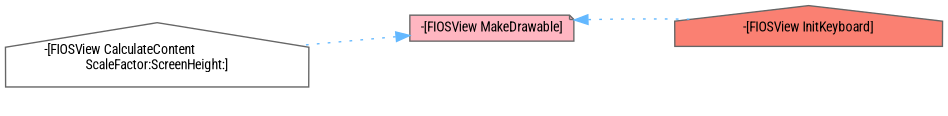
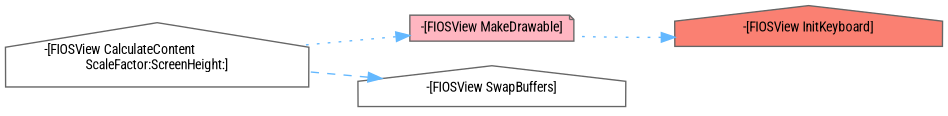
edge "-[FIOSView InitKeyboard]" -> "-[FIOSView MakeDrawable]": reversed
node "-[FIOSView SwapBuffers]": added
